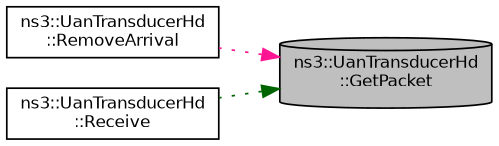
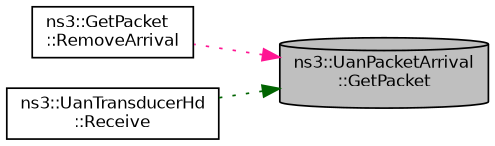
node "ns3::UanTransducerHd ::RemoveArrival": label "ns3::UanTransducerHd ::RemoveArrival" -> "ns3::GetPacket ::RemoveArrival"
node "ns3::UanTransducerHd ::GetPacket": label "ns3::UanTransducerHd ::GetPacket" -> "ns3::UanPacketArrival ::GetPacket"
